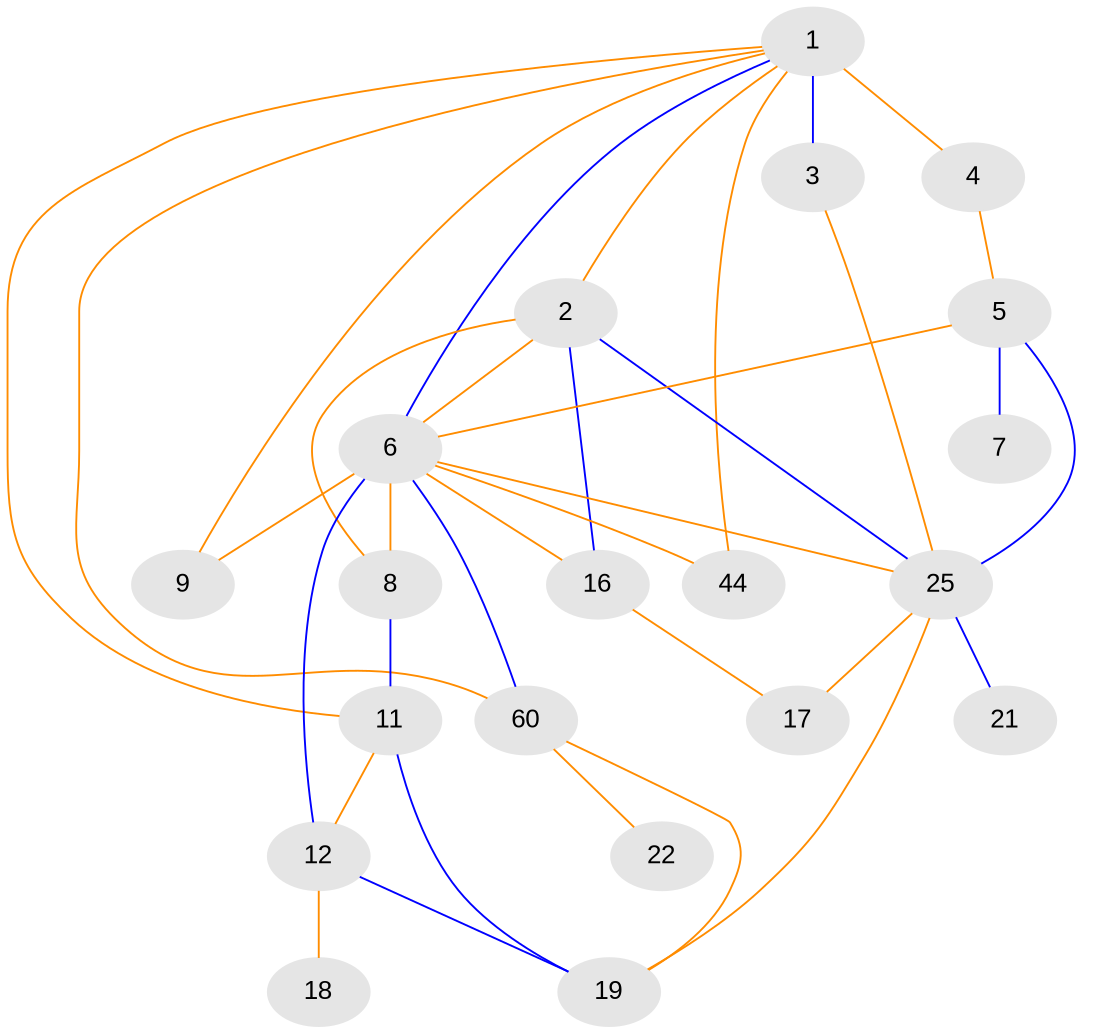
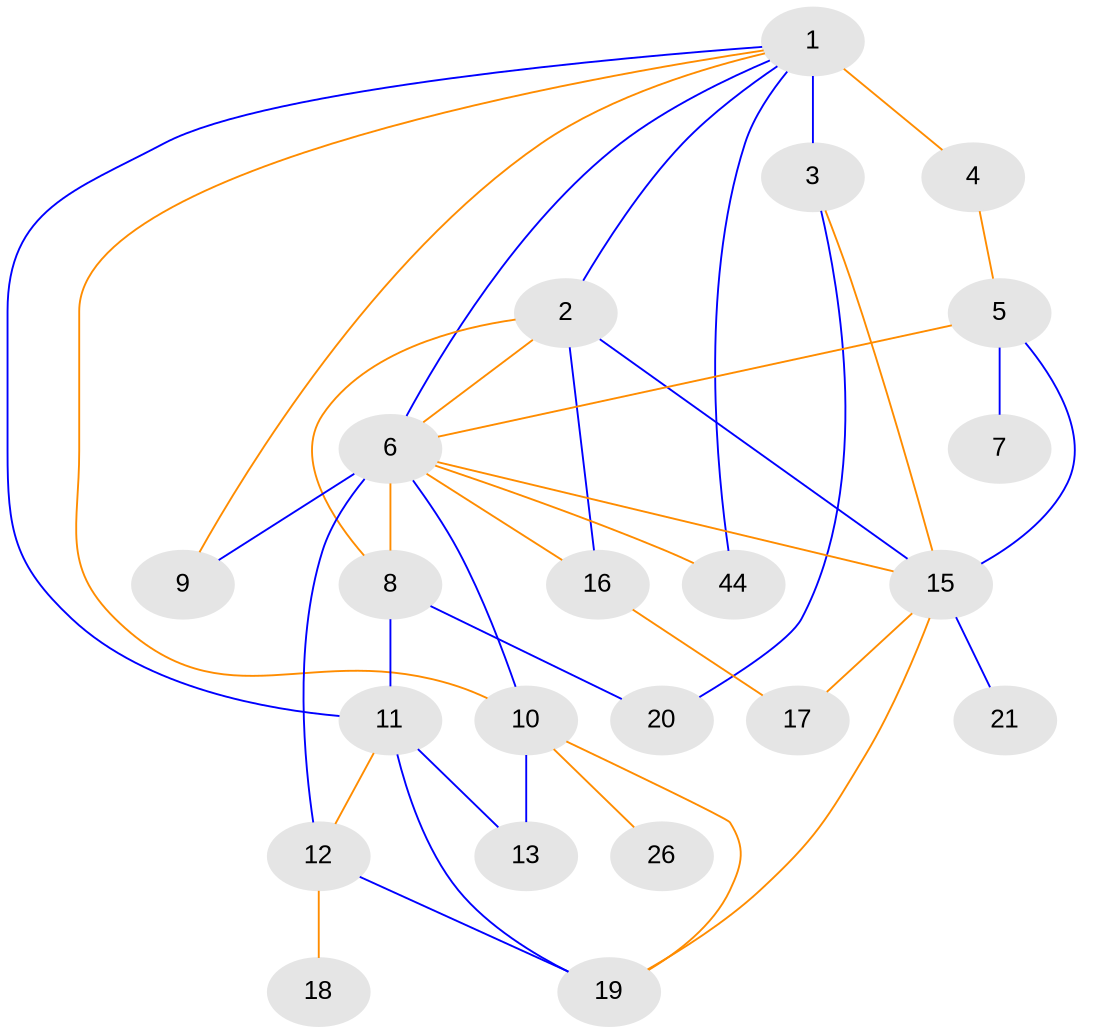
edge "1" -- "2": color darkorange -> blue
edge "1" -- "11": color darkorange -> blue
edge "1" -- "44": color darkorange -> blue
edge "6" -- "9": color darkorange -> blue
node "25": label "25" -> "15"
node "60": label "60" -> "10"
node "20": added
node "13": added
node "22": label "22" -> "26"
